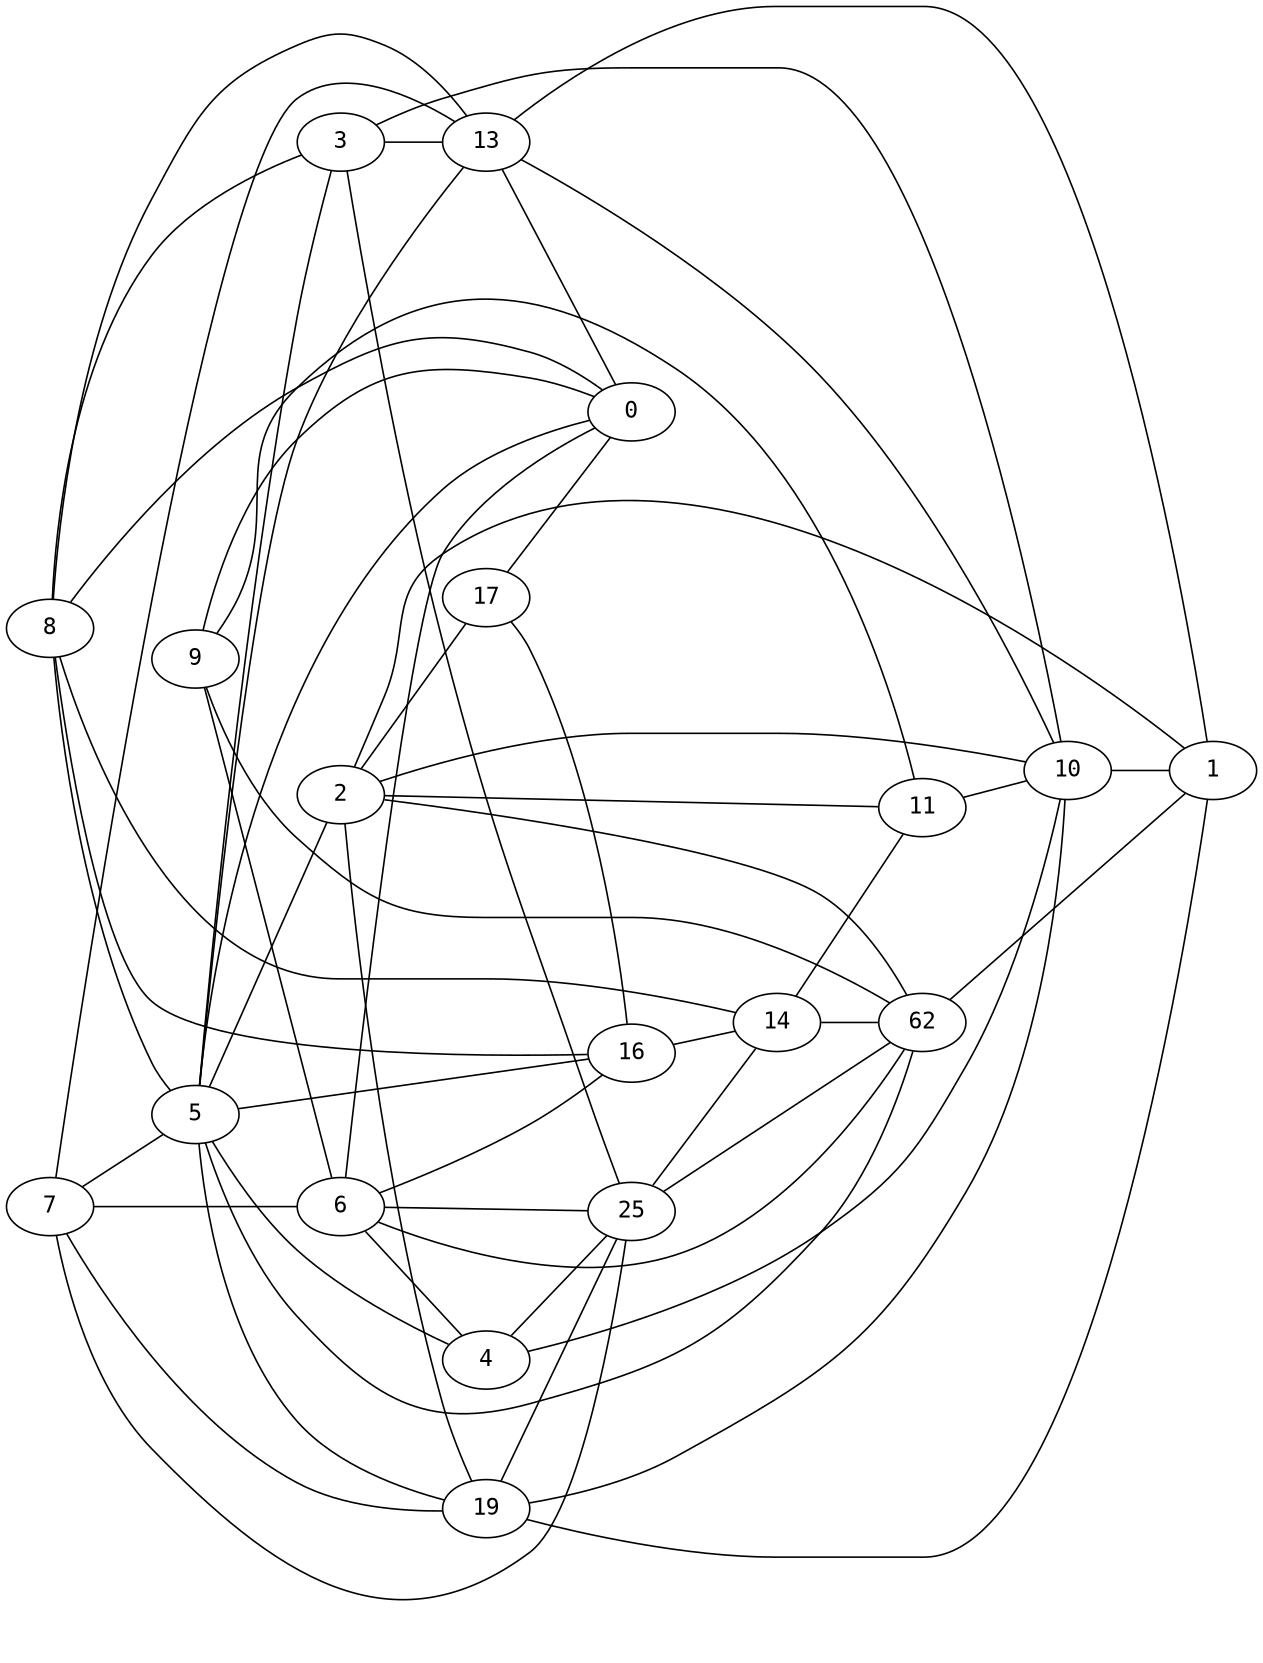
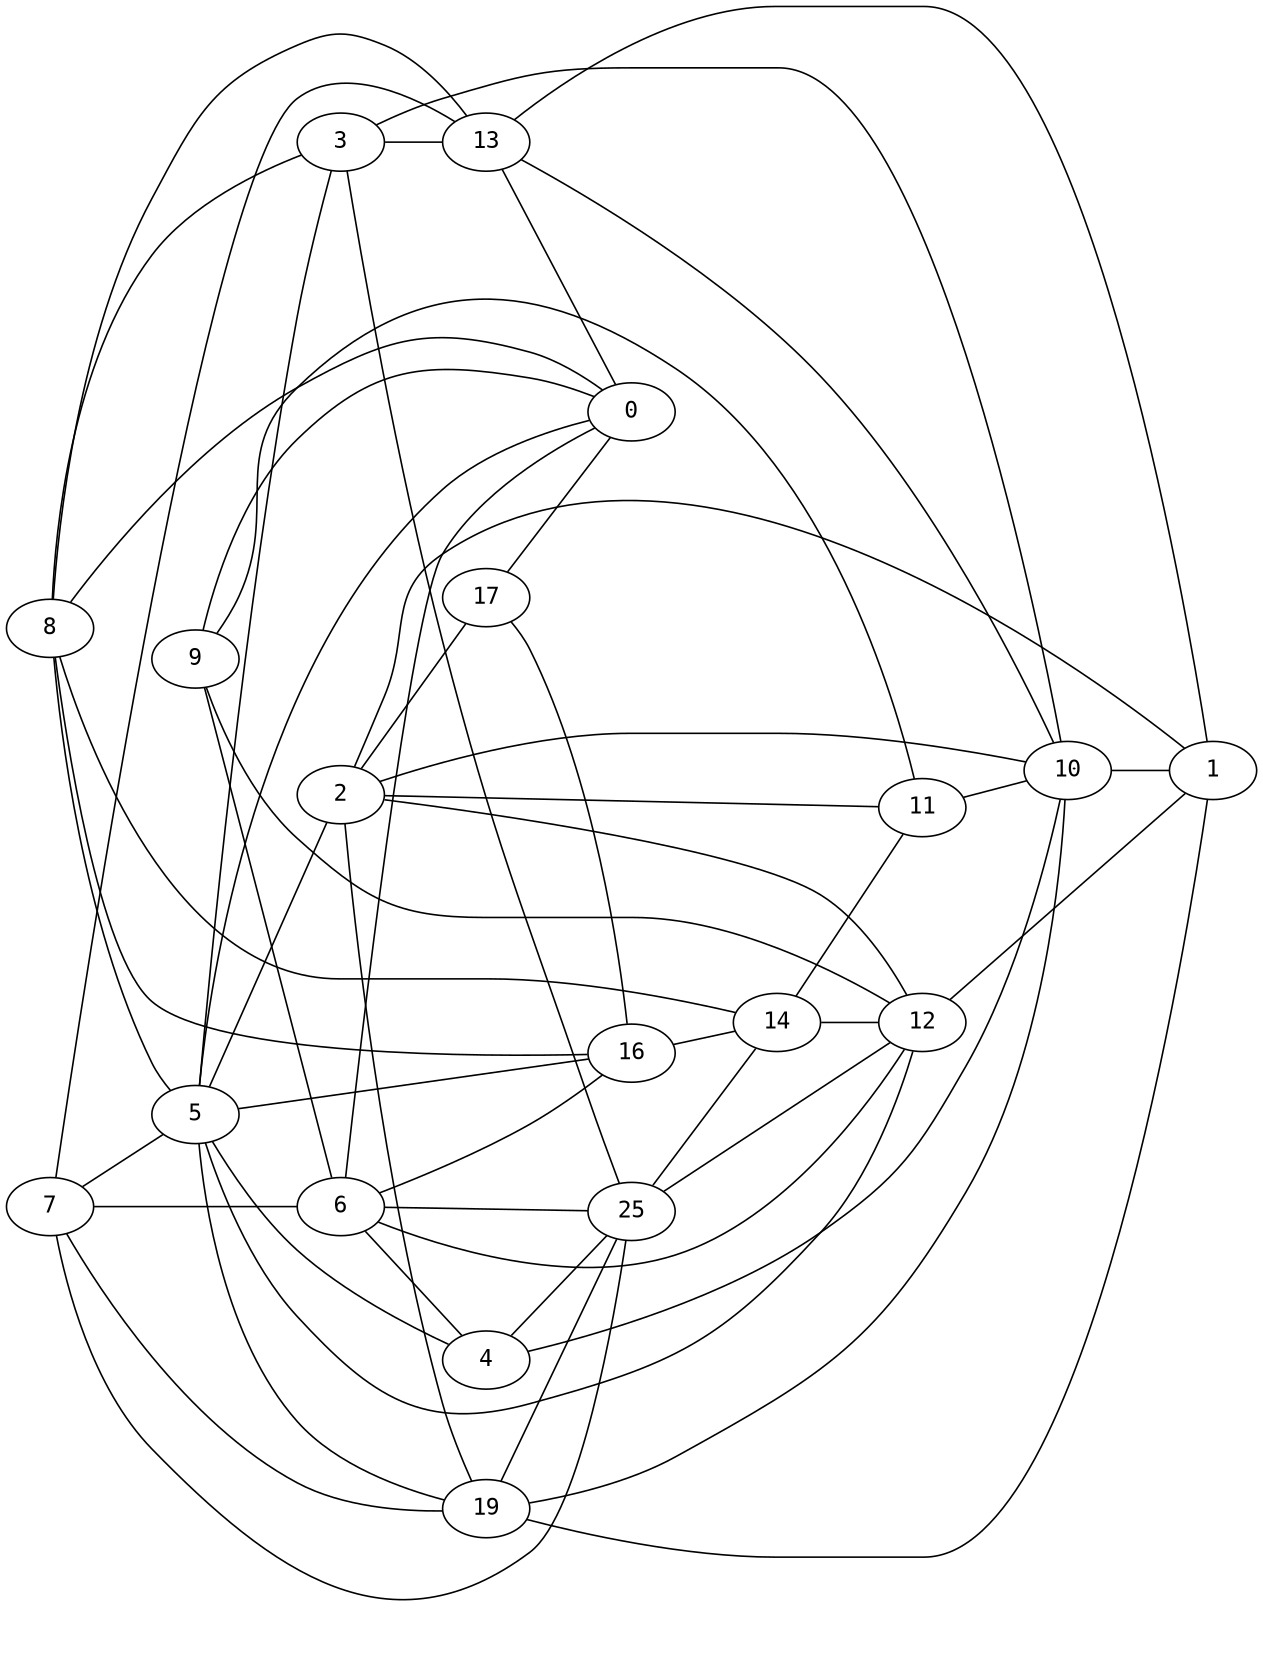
edge "13" -- "5": removed
node "62": label "62" -> "12"
